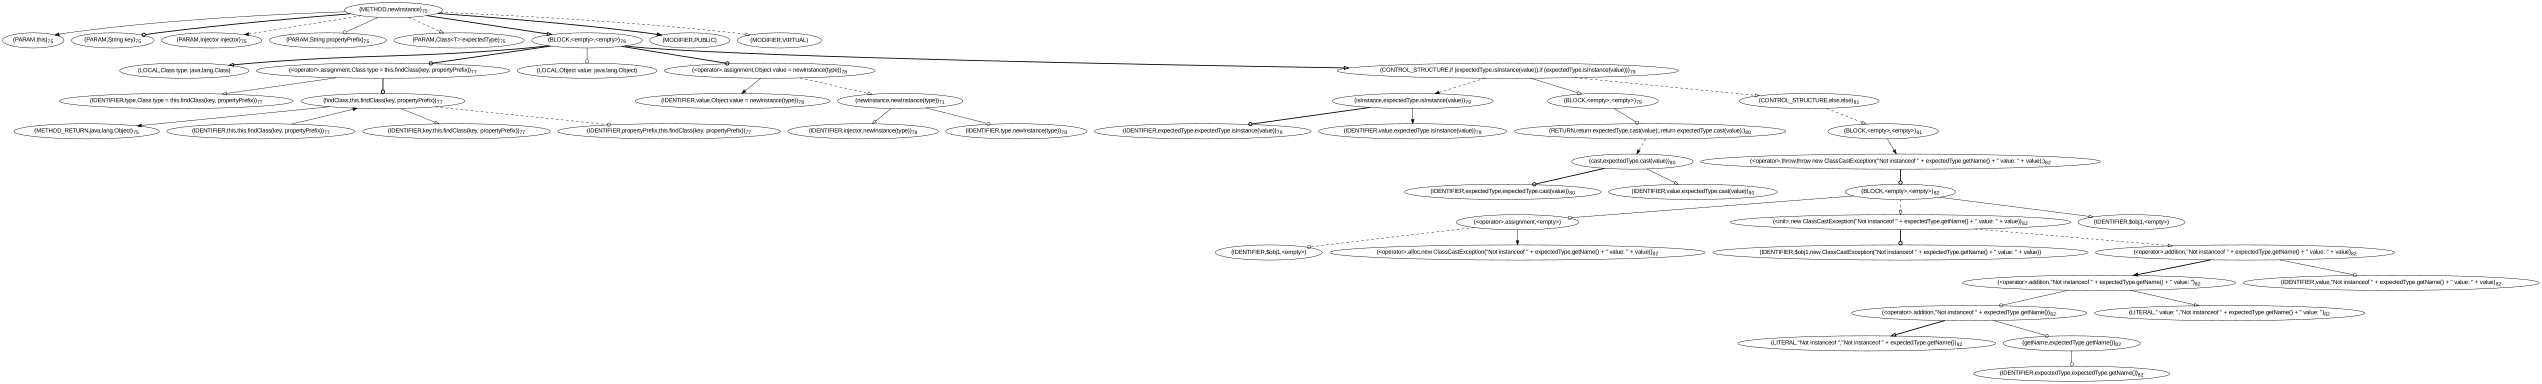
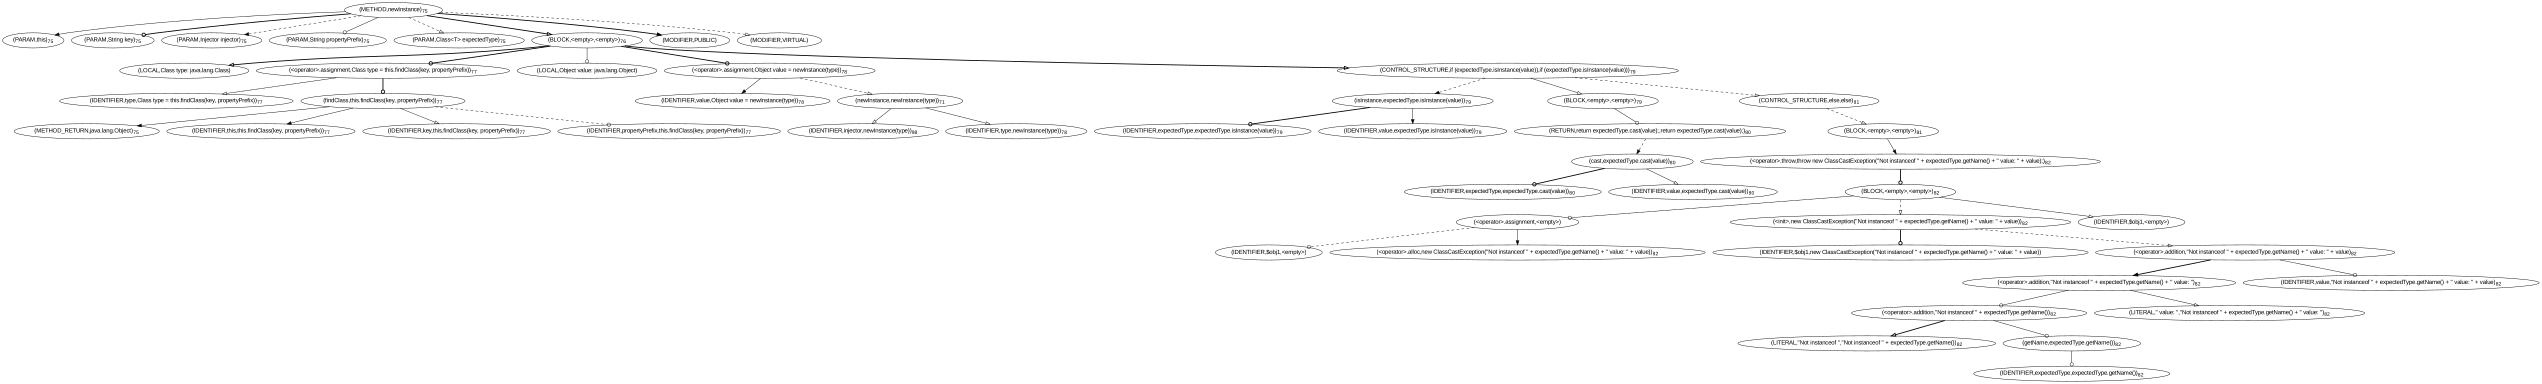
edge "(newInstance,newInstance(type))" -> "(IDENTIFIER,type,newInstance(type))": arrowhead odot -> onormal
edge "(IDENTIFIER,this,this.findClass(key, propertyPrefix))" -> "(findClass,this.findClass(key, propertyPrefix))": reversed
node "(IDENTIFIER,injector,newInstance(type))": text "78" -> "98"
